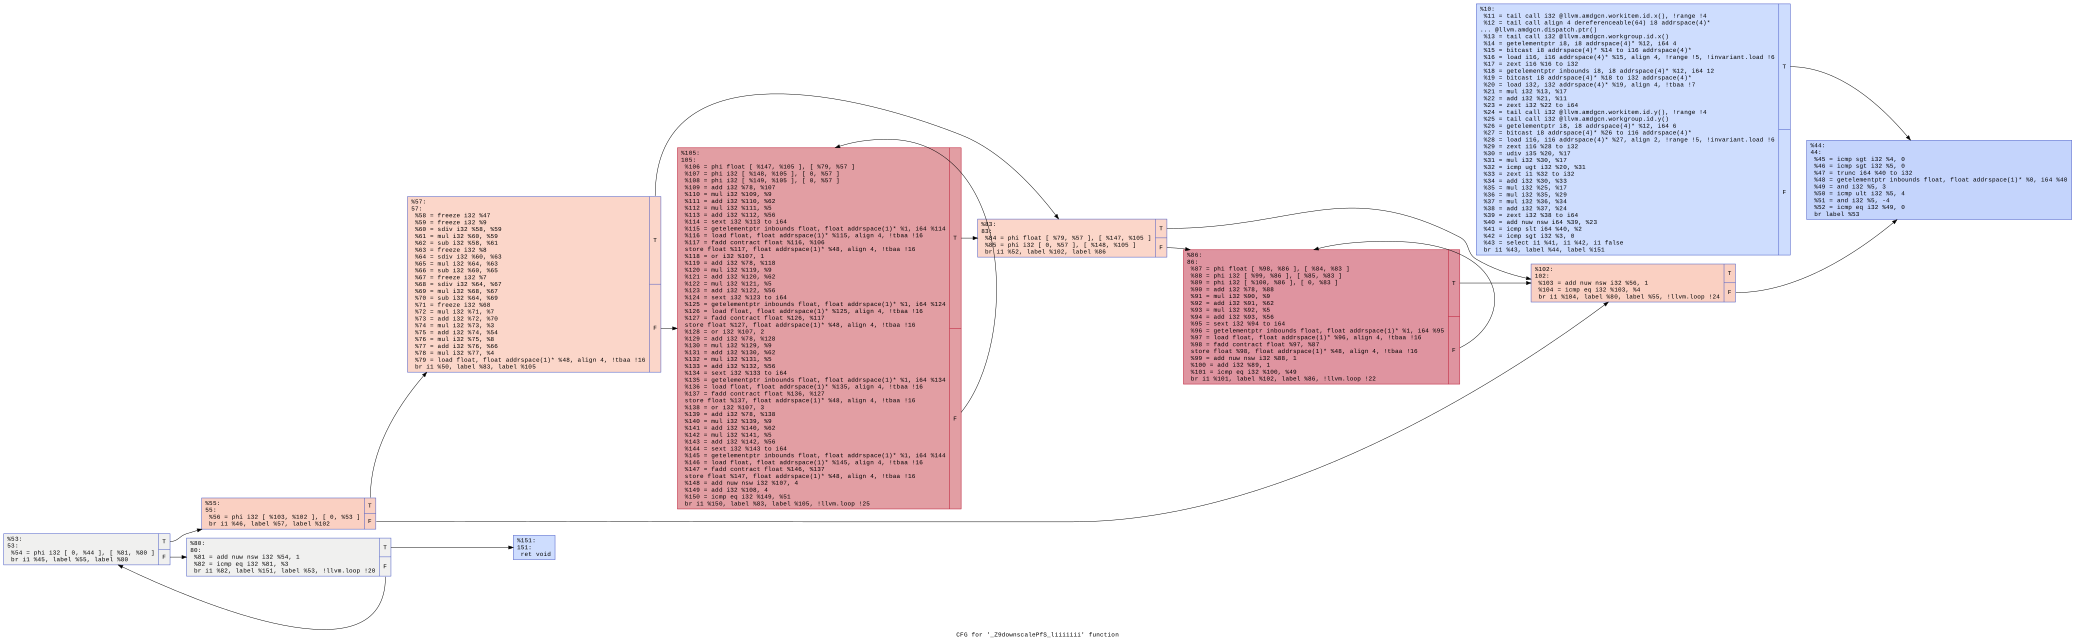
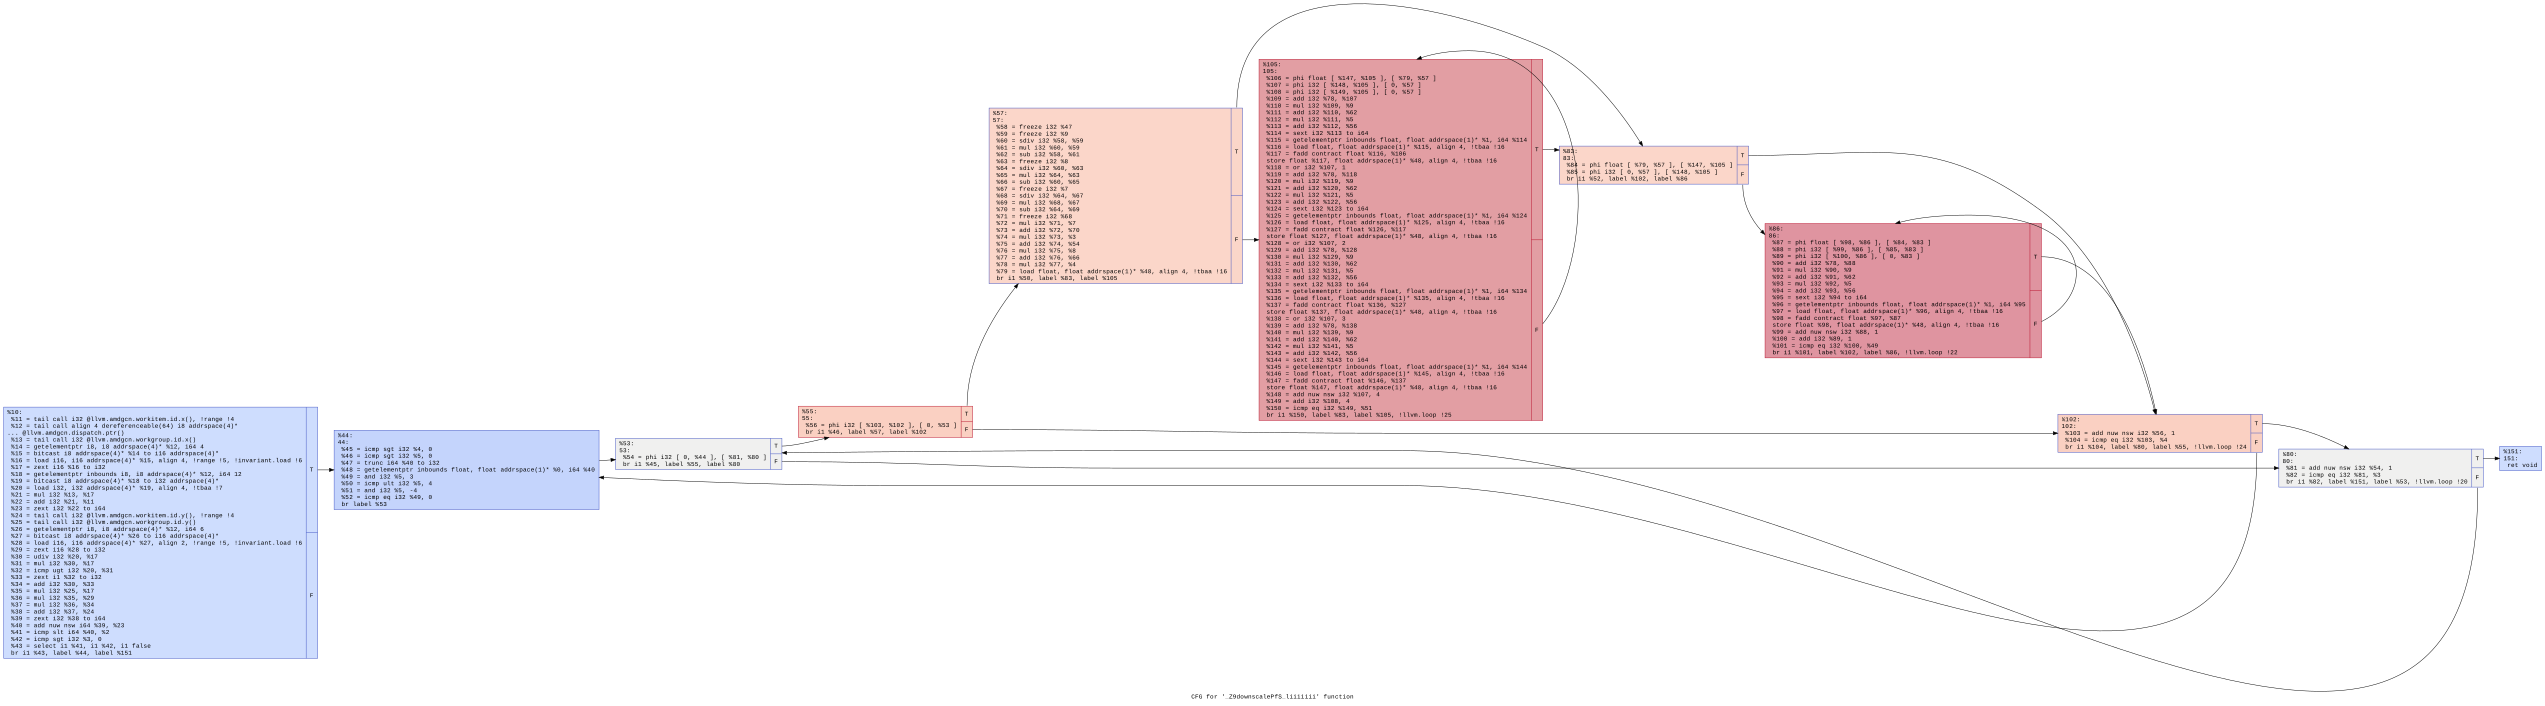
node "%10:": text "%30 = udiv i35 %20, %17" -> "%30 = udiv i32 %20, %17"
edge "%102:" -> "%80:": added
edge "%44:" -> "%53:": added
node "%55:": color #3d50c3ff -> #b70d28ff
